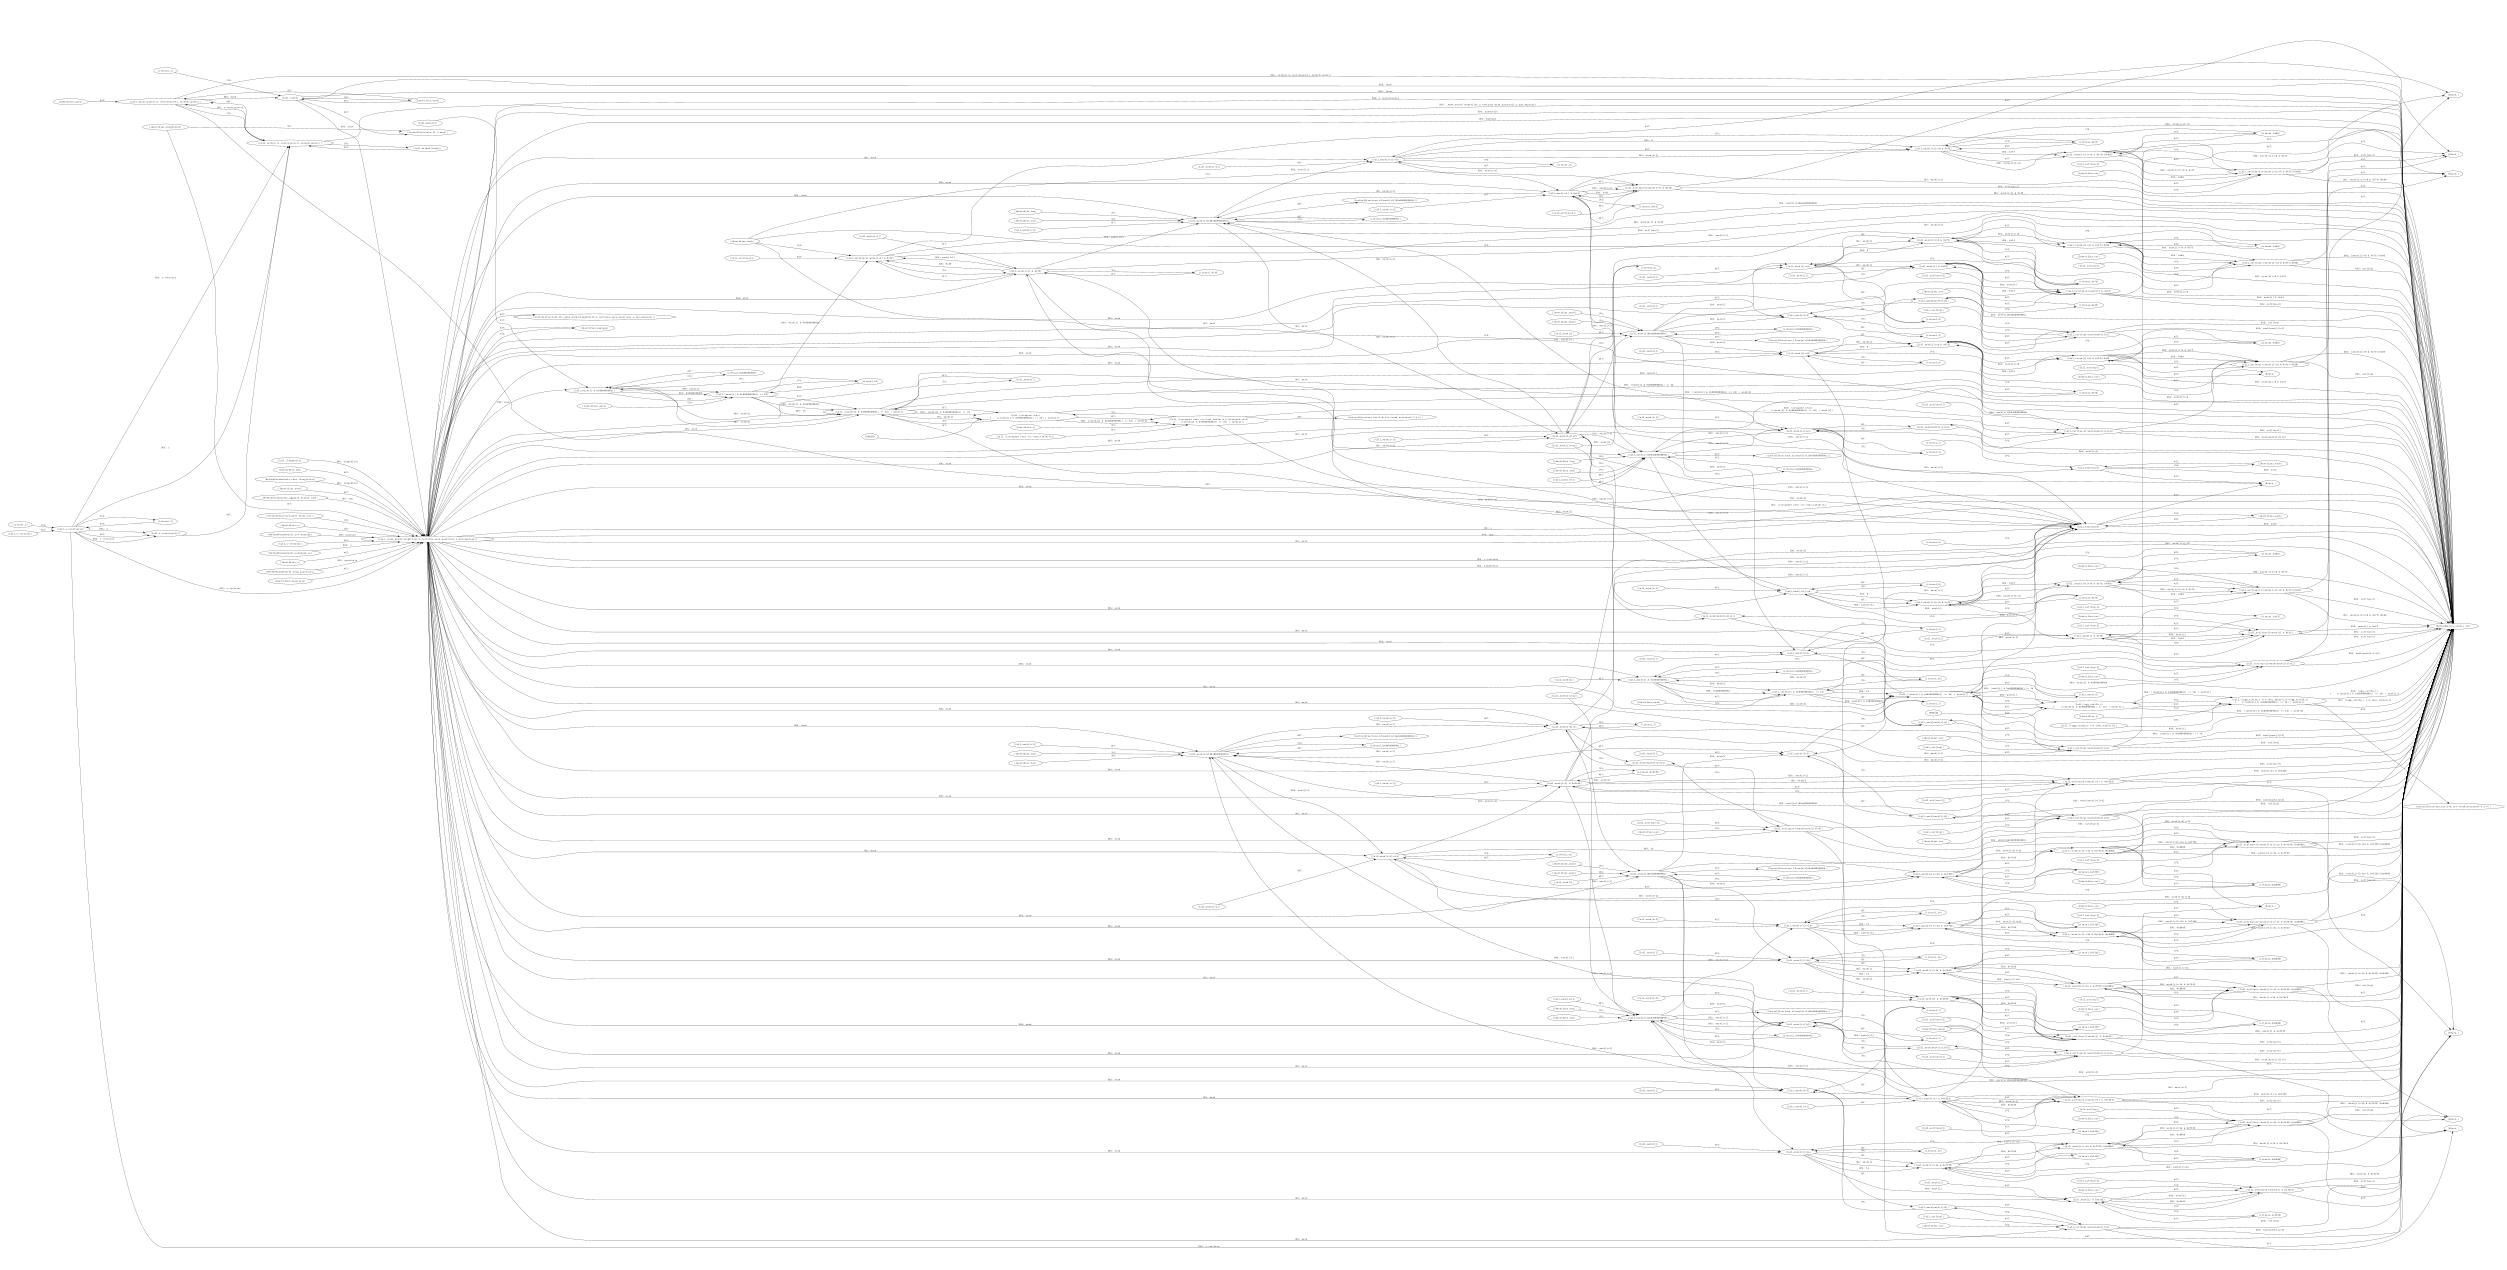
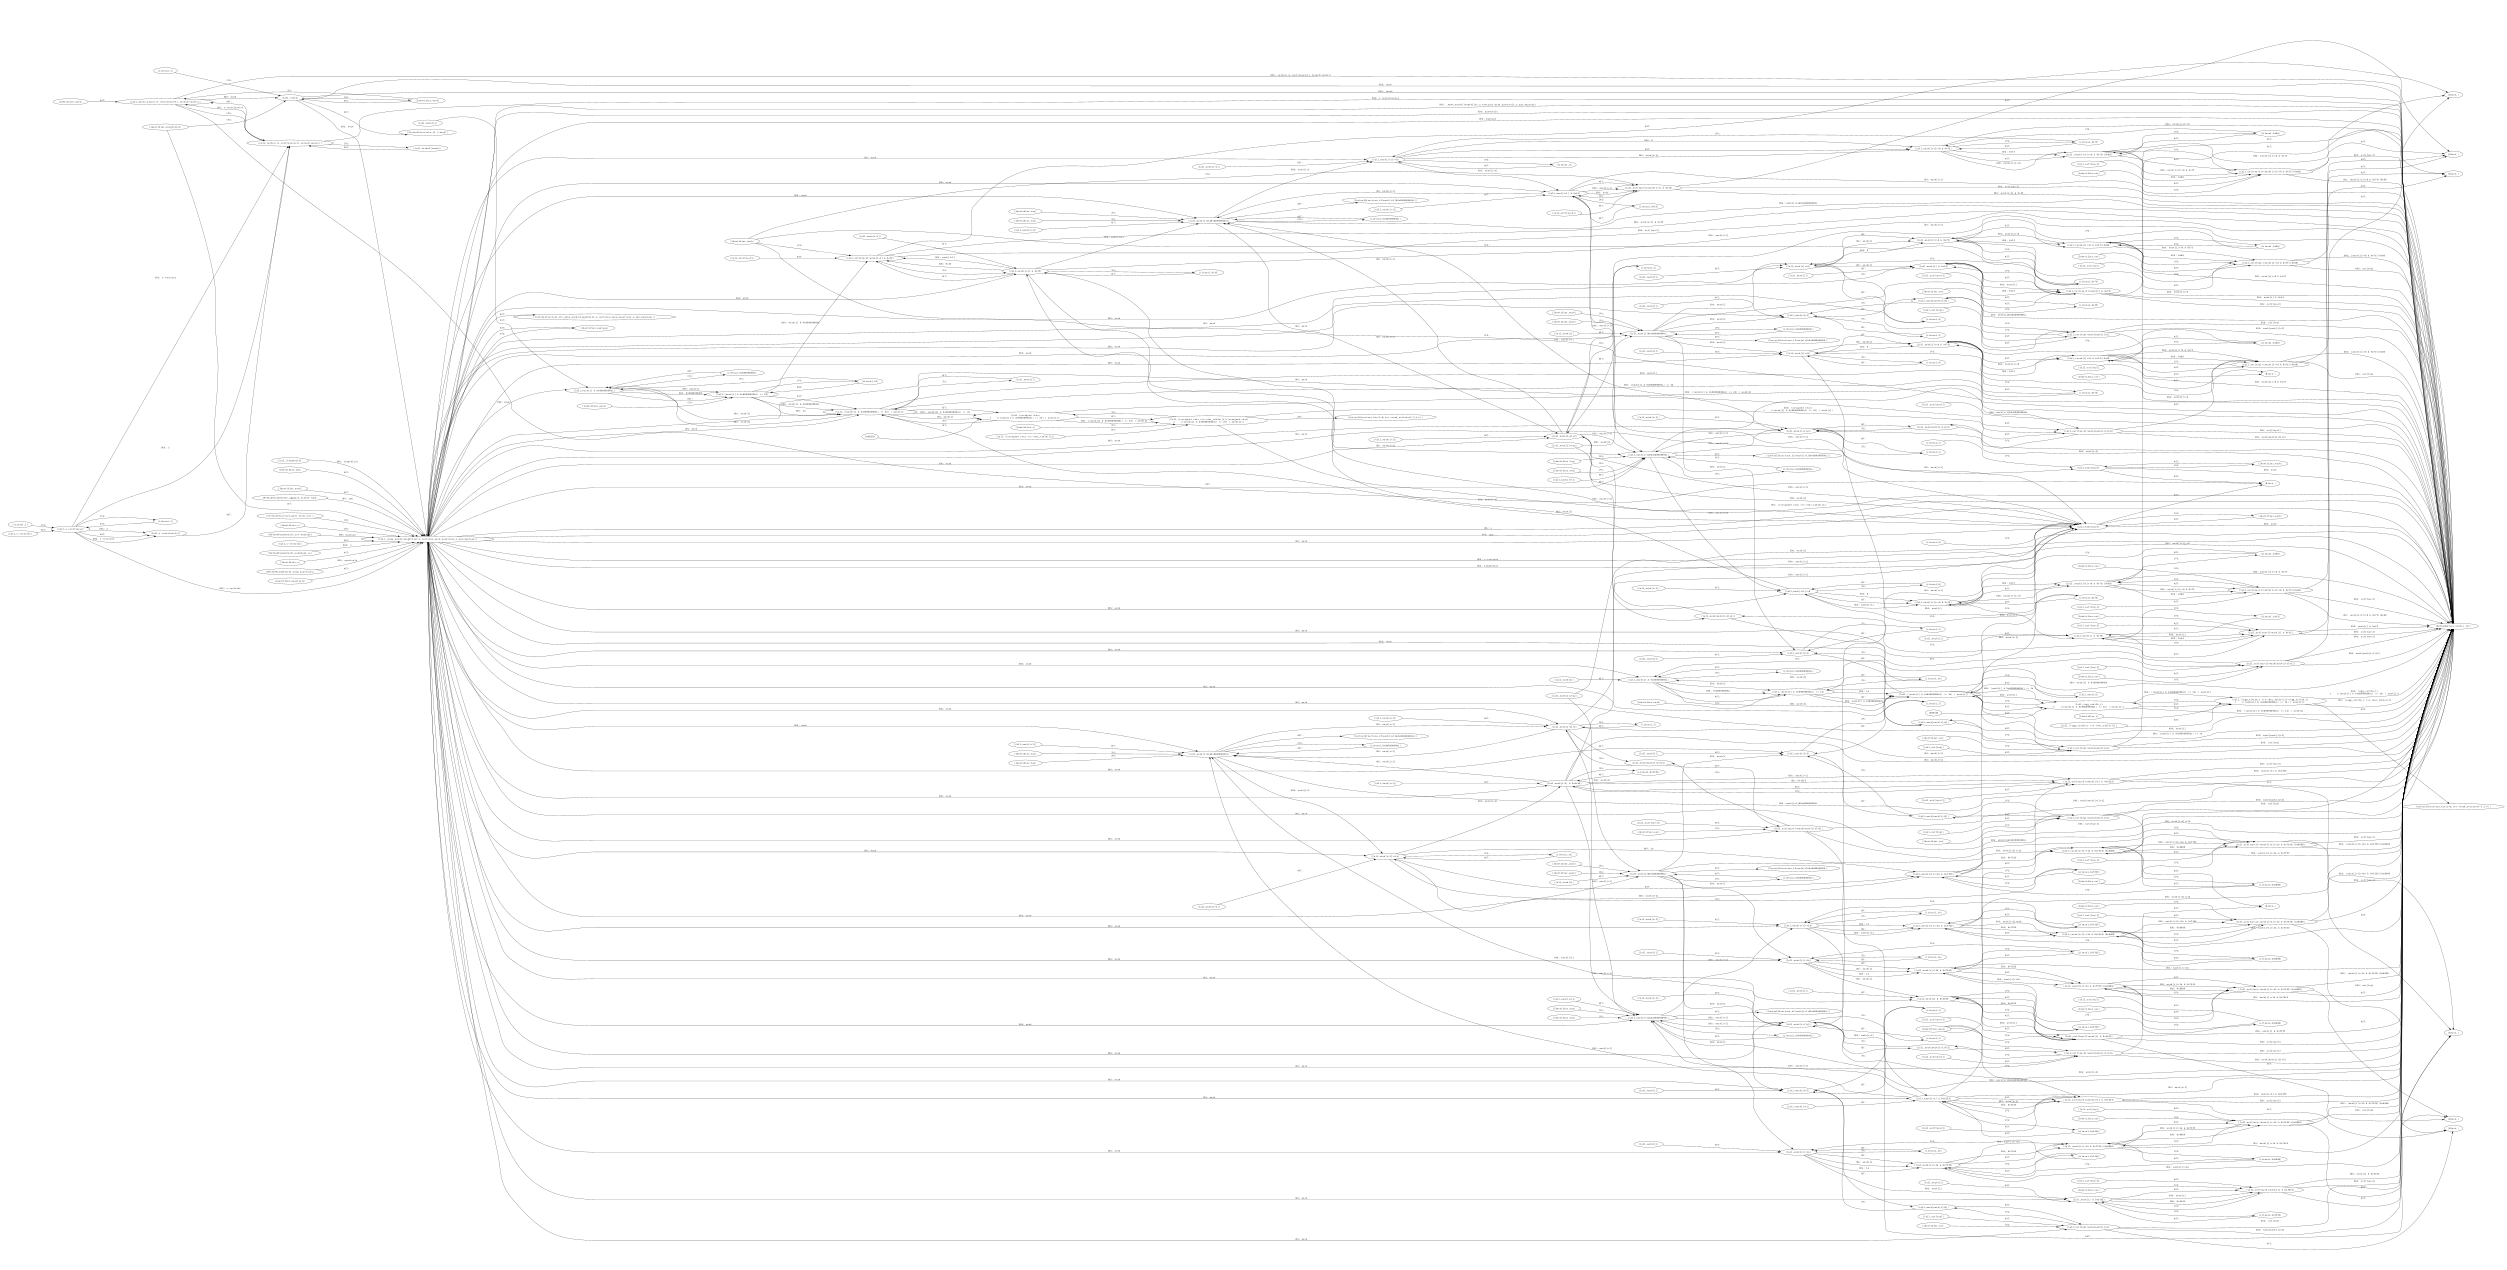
edge "(Identifier,lengthlist)" -> "(ControlStructure,if (!work))": now "(Identifier,lengthlist)" -> "(Call,!work)"
node "(MethodParameterIn,char *lengthlist)": removed
edge "(Call,s->entries*2)" -> "(MethodReturn,static int)": removed, label "DDG: s->entries"
